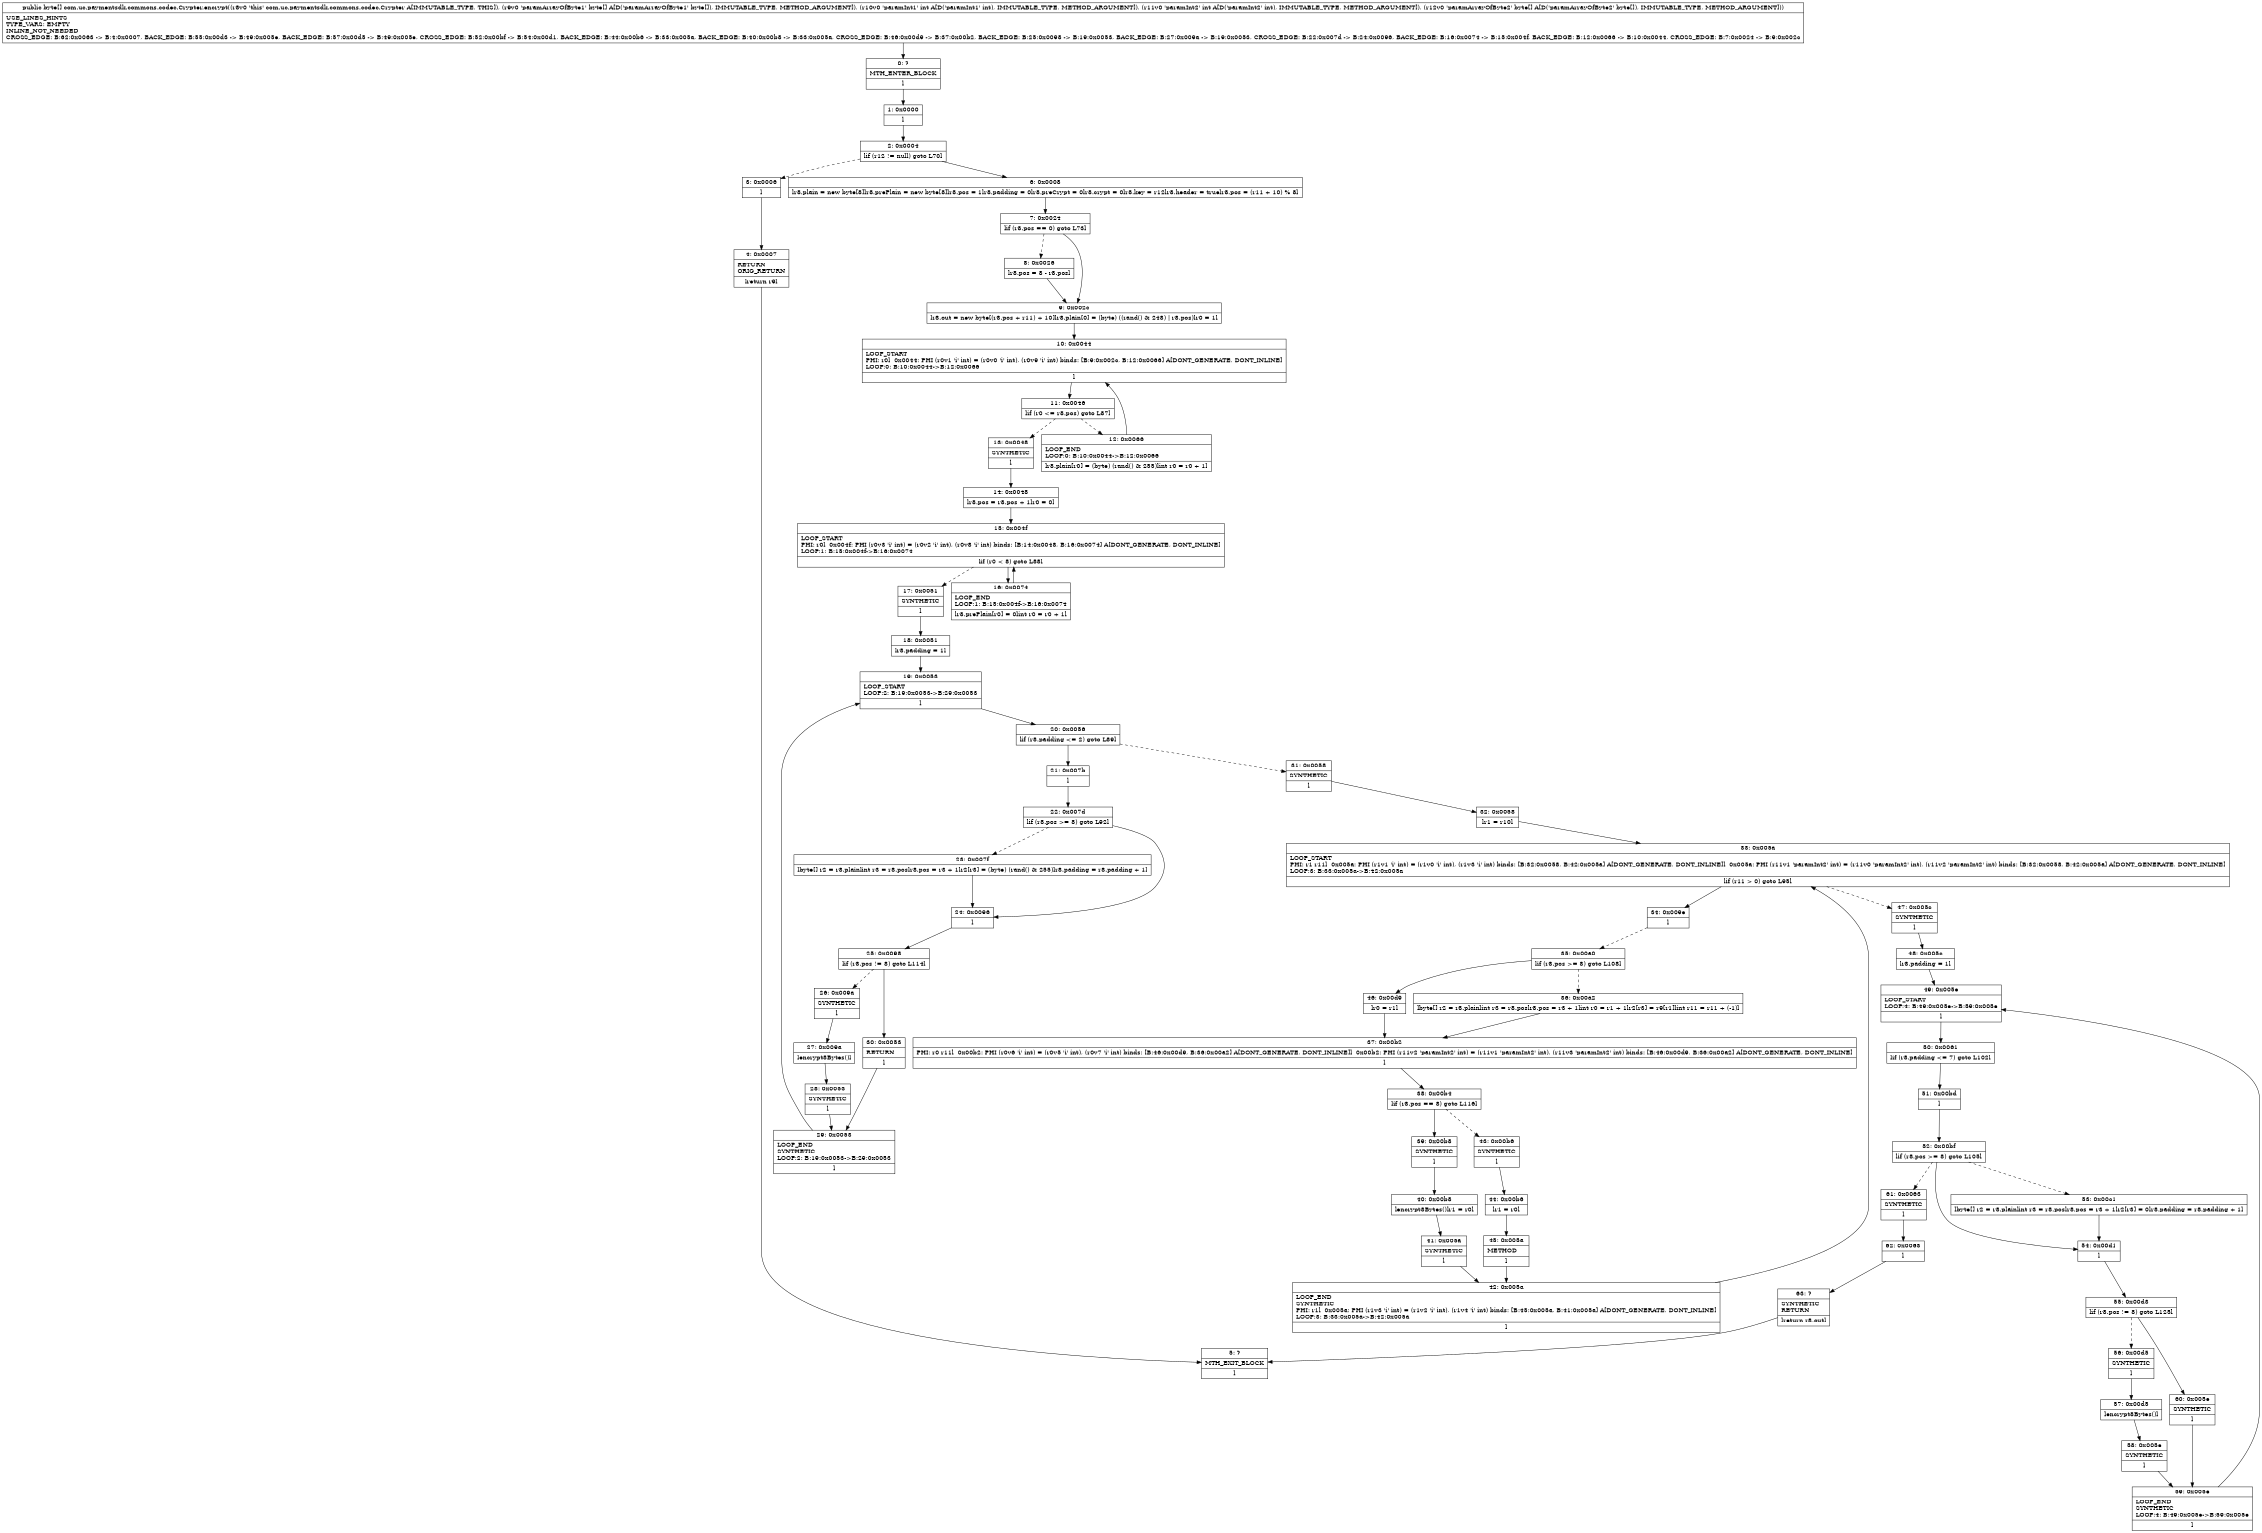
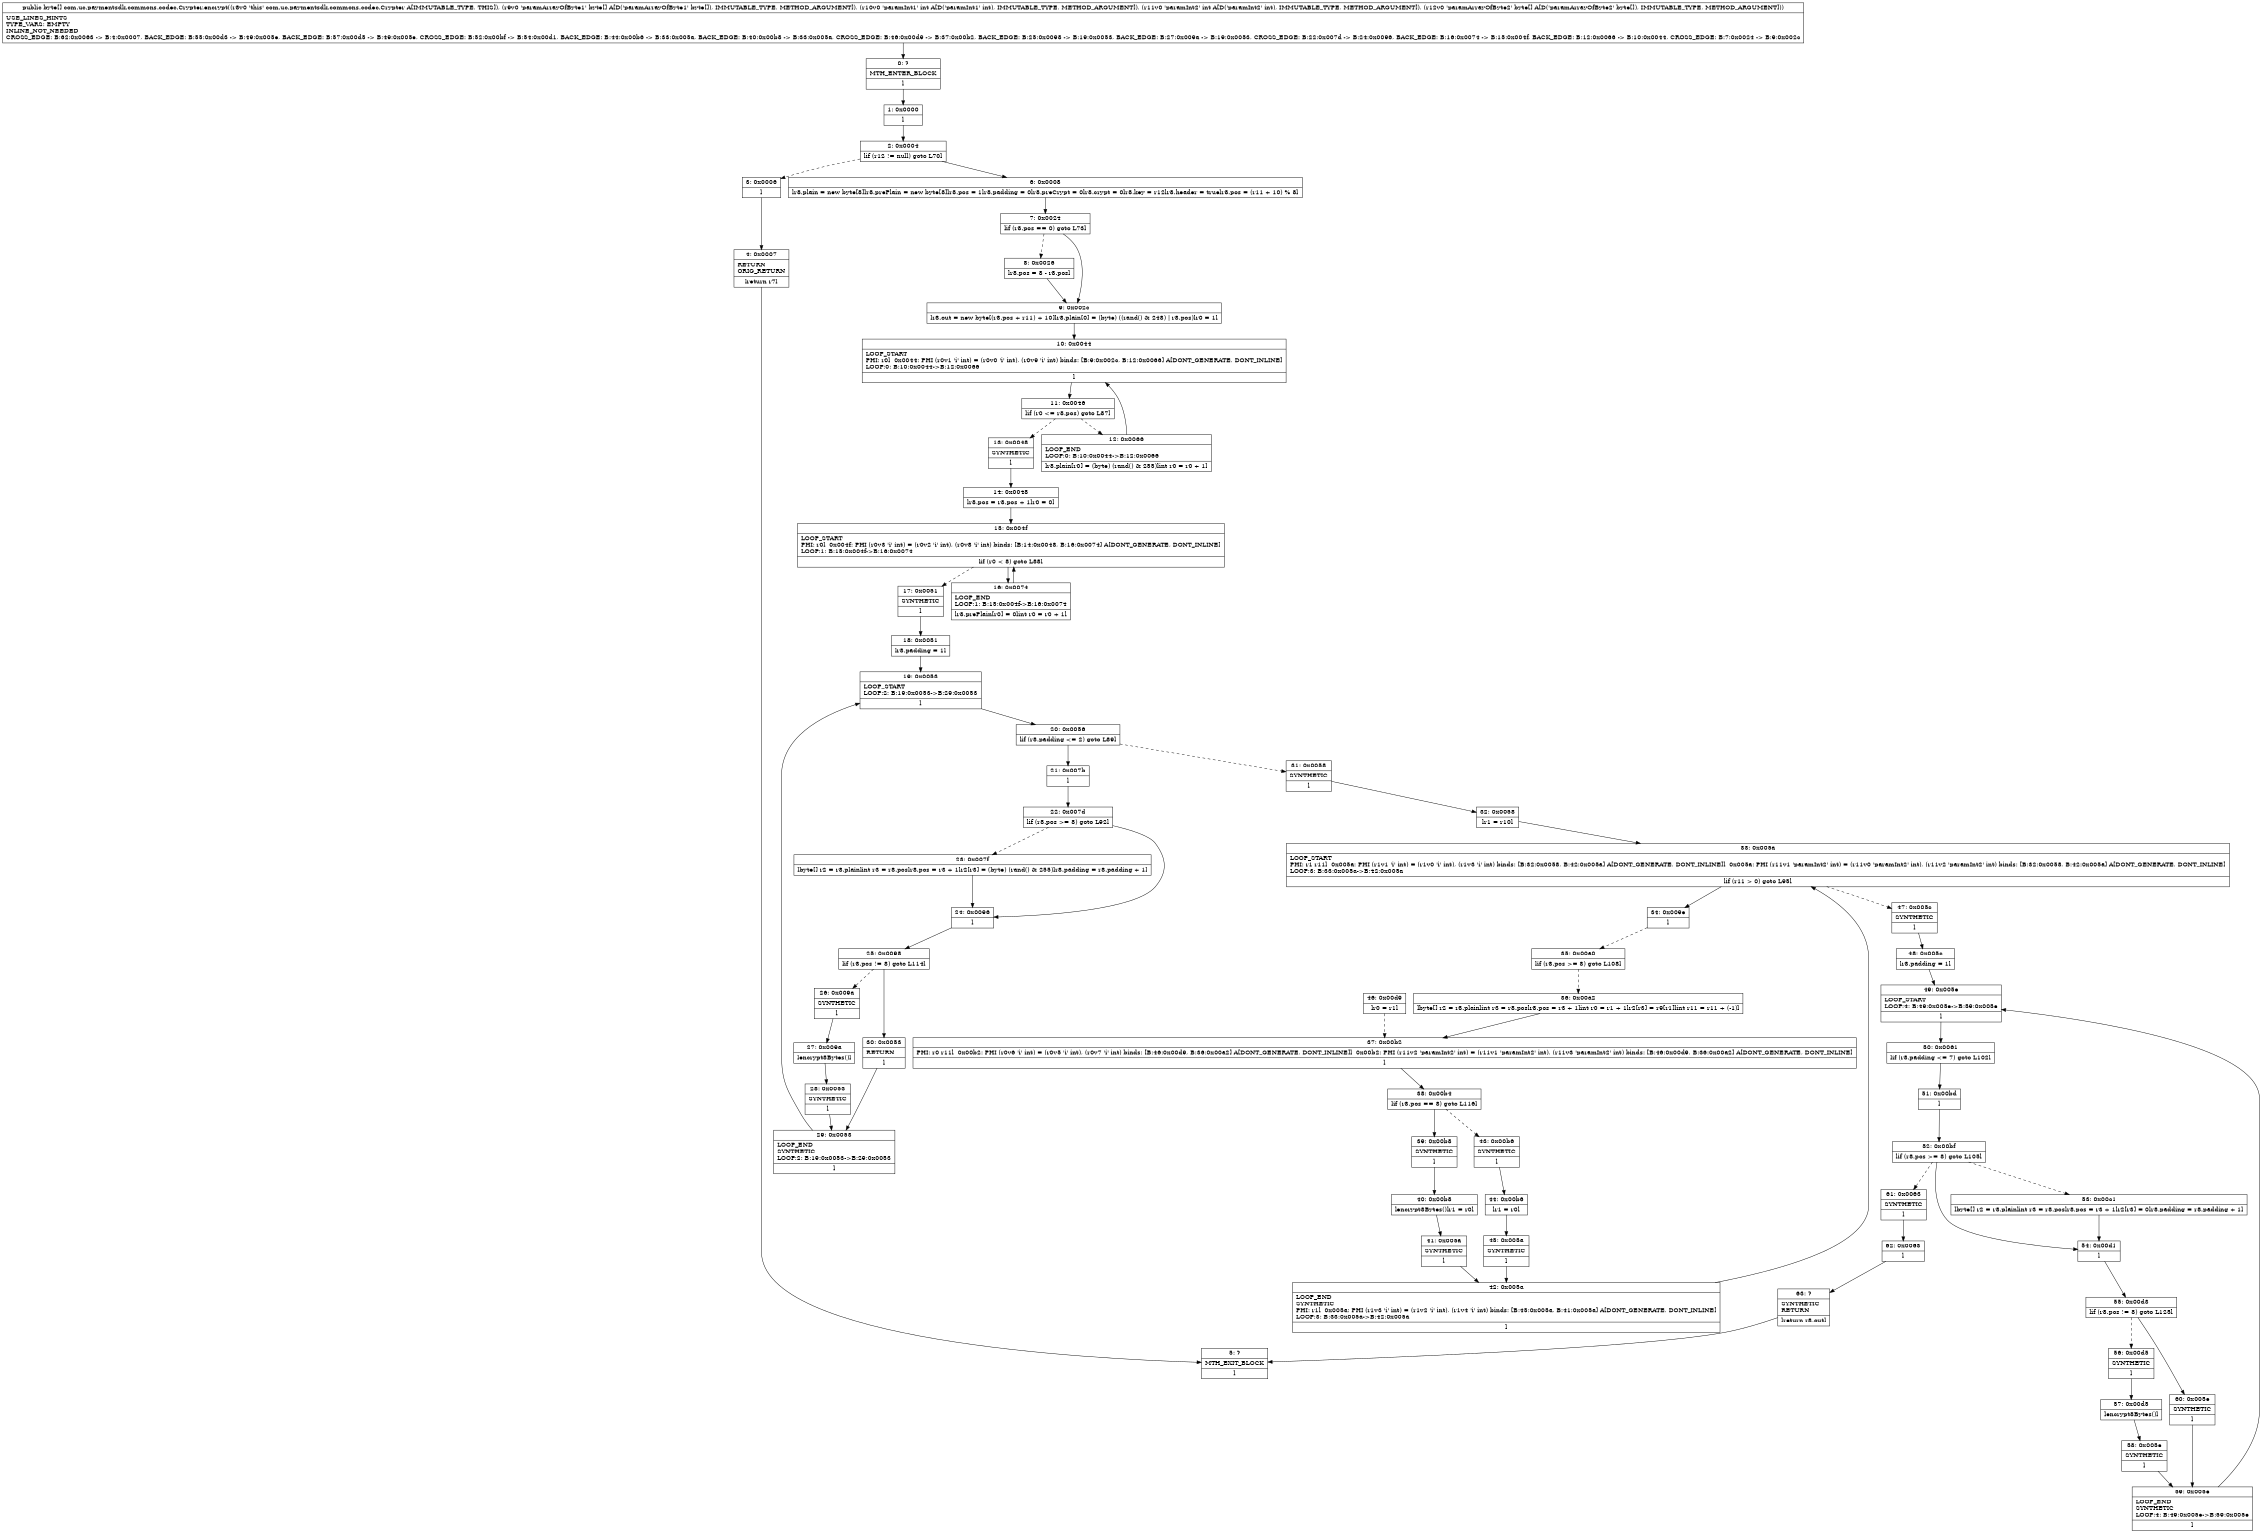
node "4: 0x0007": text "lreturn r9l" -> "lreturn r7l"
edge "35: 0x00a0" -> "46: 0x00d9": removed
edge "46: 0x00d9" -> "37: 0x00b2": style solid -> dashed
node "45: 0x005a": text "METHOD" -> "SYNTHETIC"
